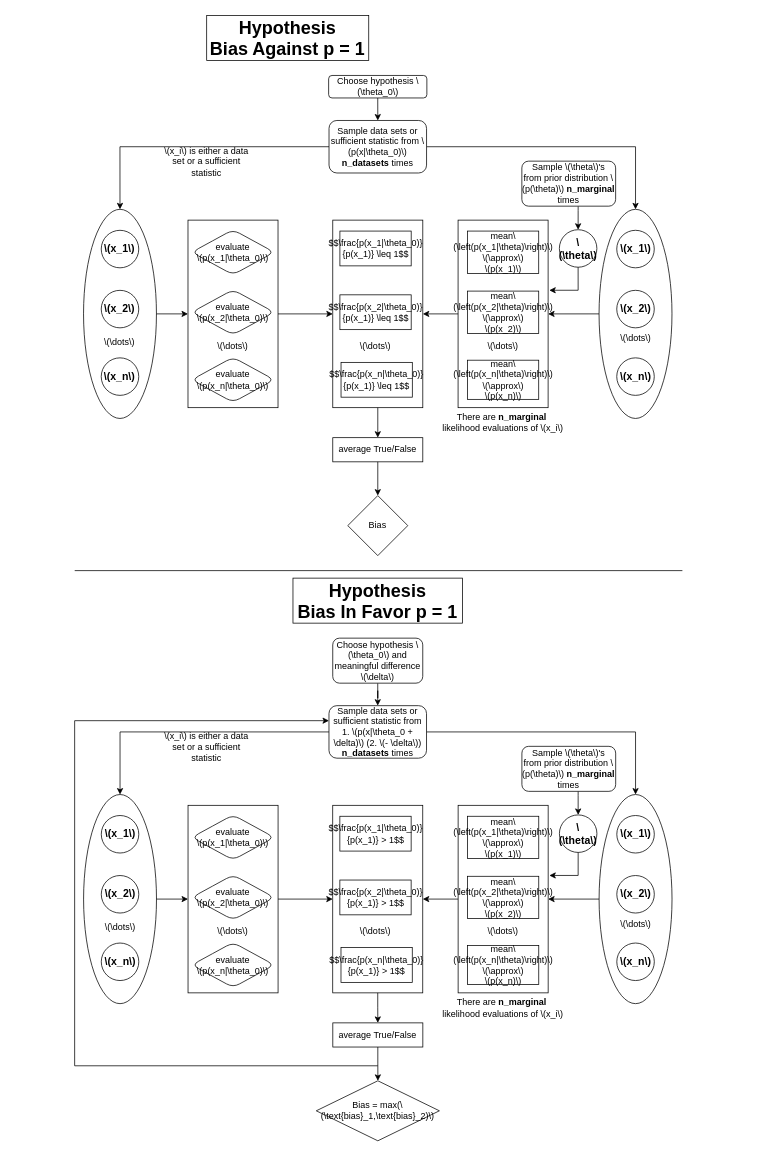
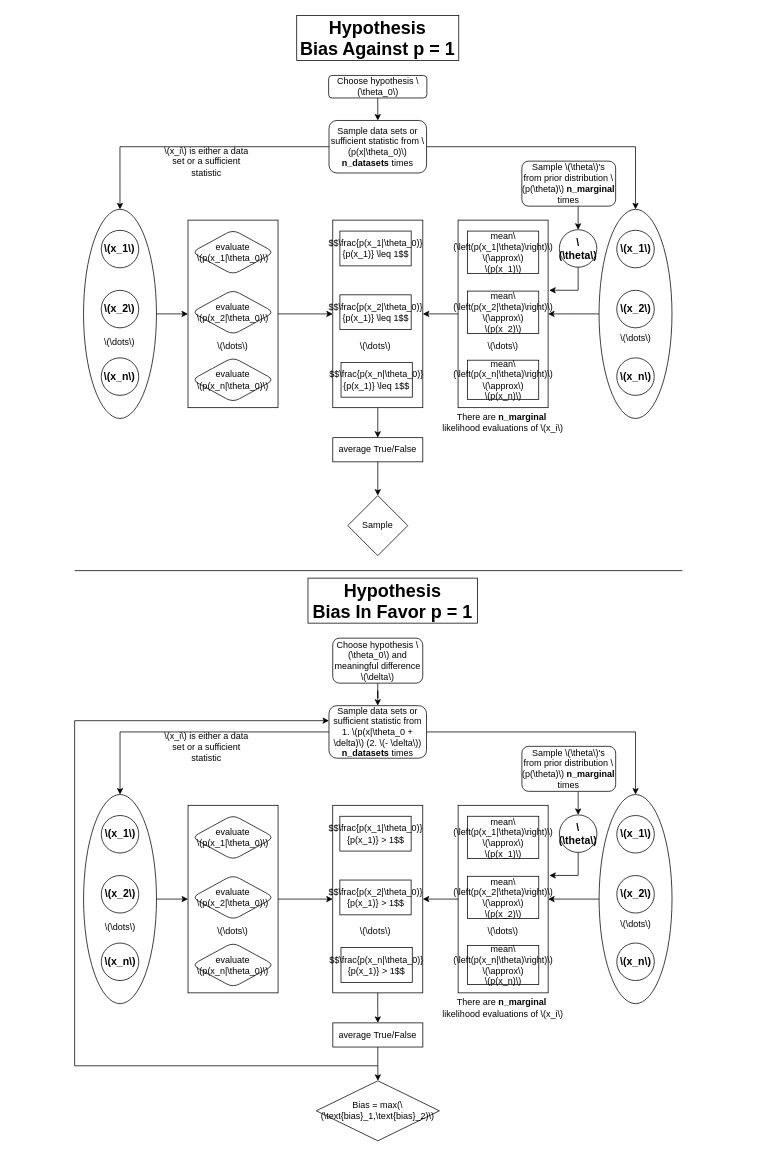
node "Hypothesis Bias Against p = 1": moved (288, 38) -> (378, 38)
node "Bias": label "Bias" -> "Sample"
node "Hypothesis Bias In Favor p = 1": moved (378, 600) -> (393, 600)
